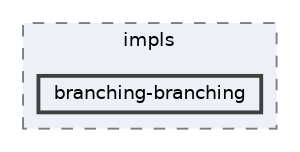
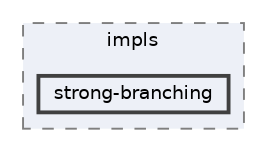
node "branching-branching": label "branching-branching" -> "strong-branching"
